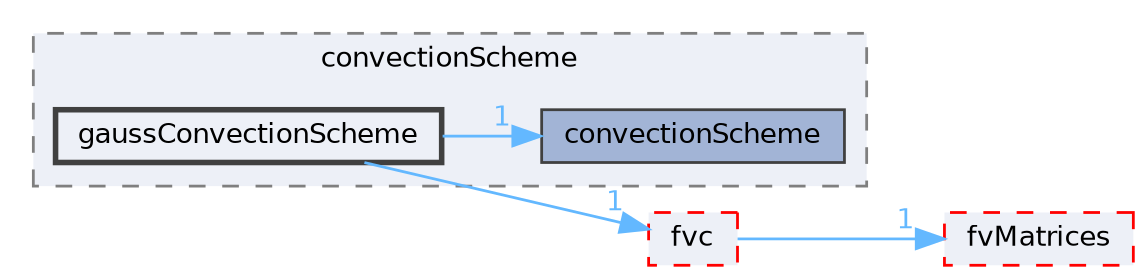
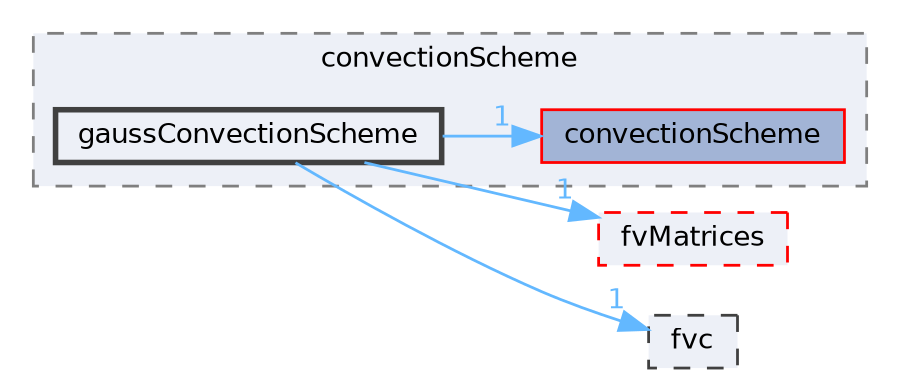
node "convectionScheme": color grey25 -> red
node "fvc": color red -> grey25
edge "fvc" -> "fvMatrices": now "gaussConvectionScheme" -> "fvMatrices"
